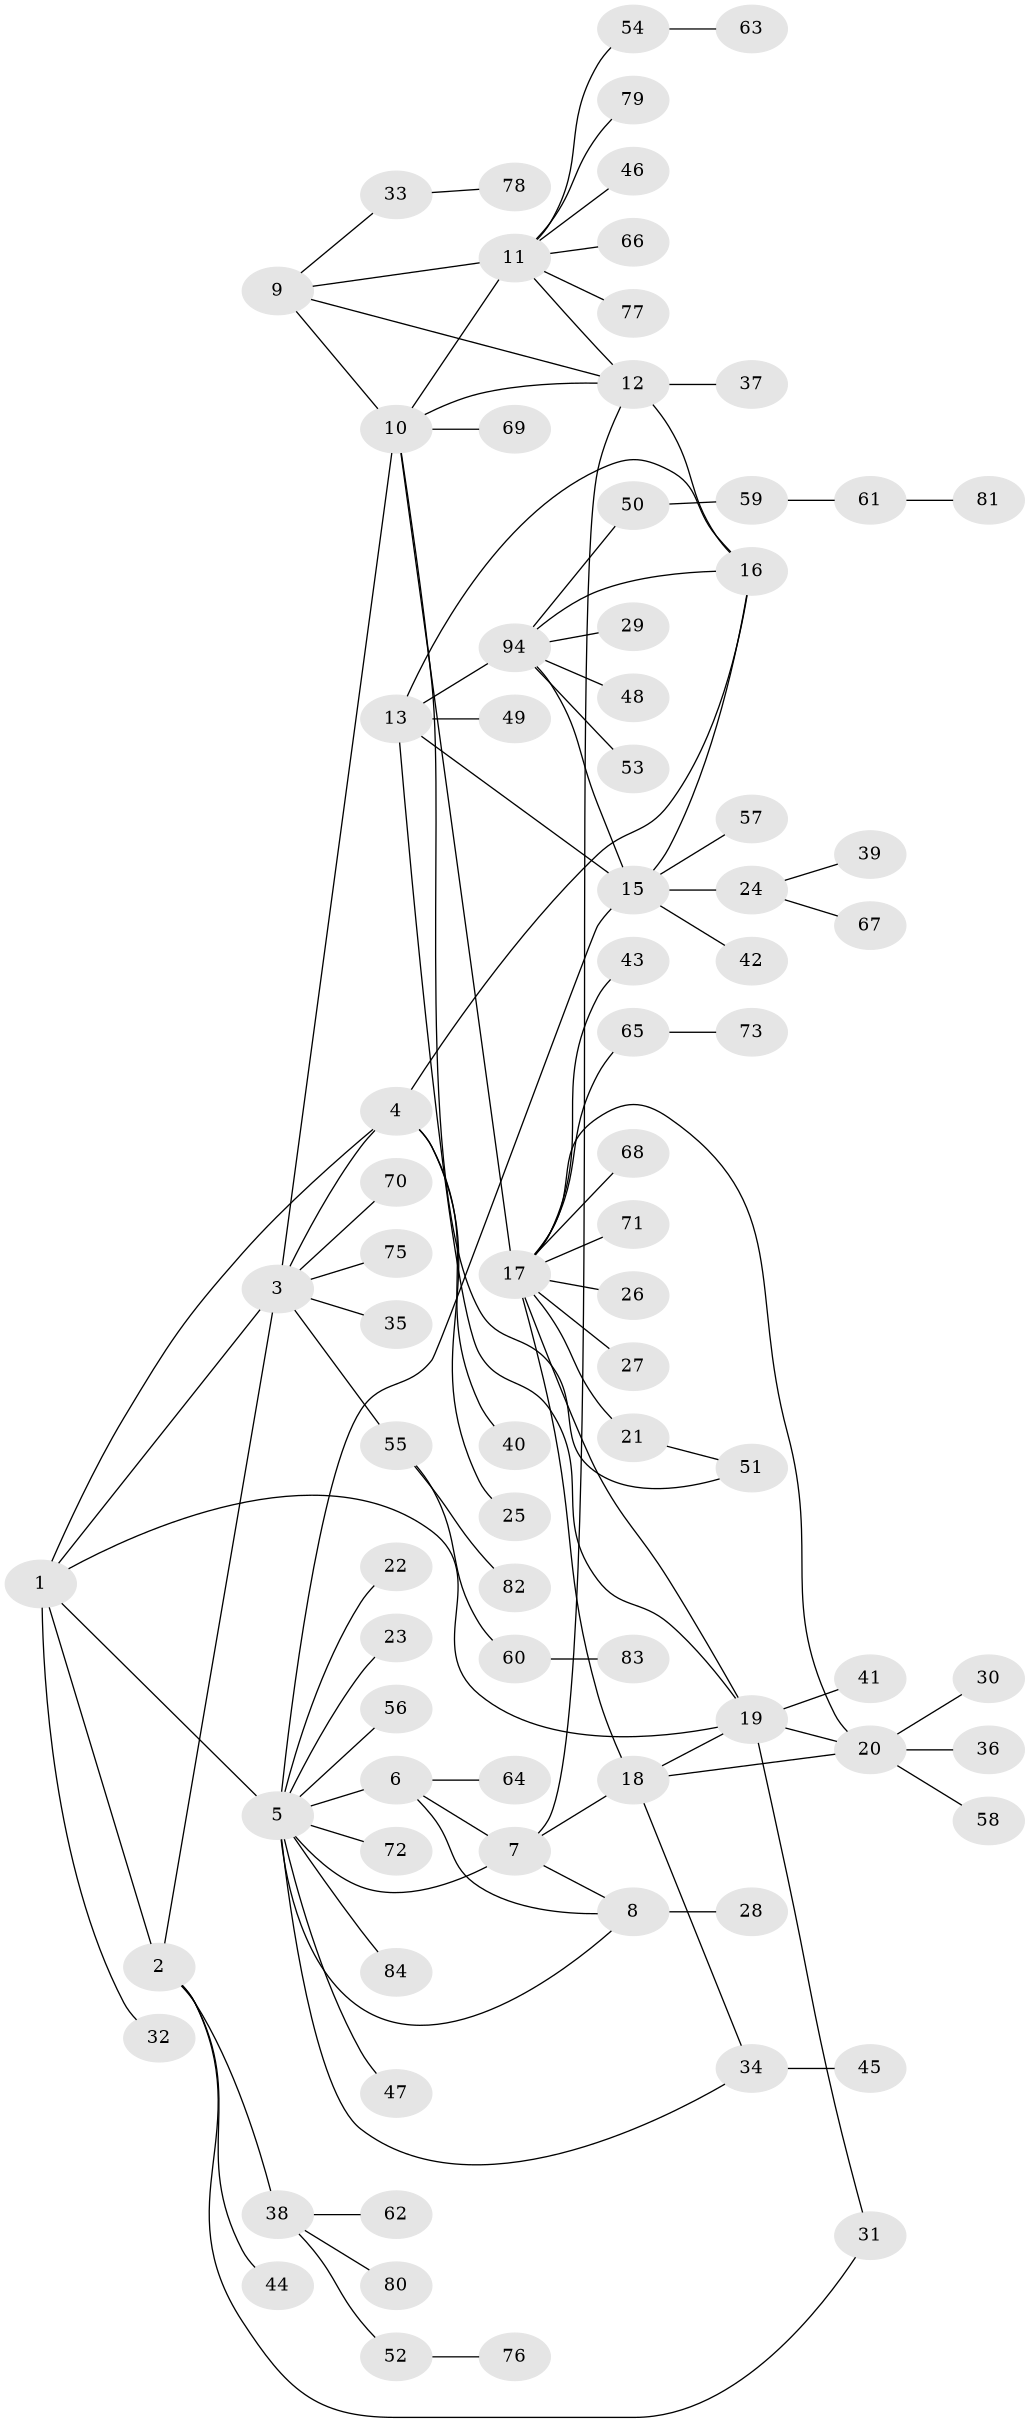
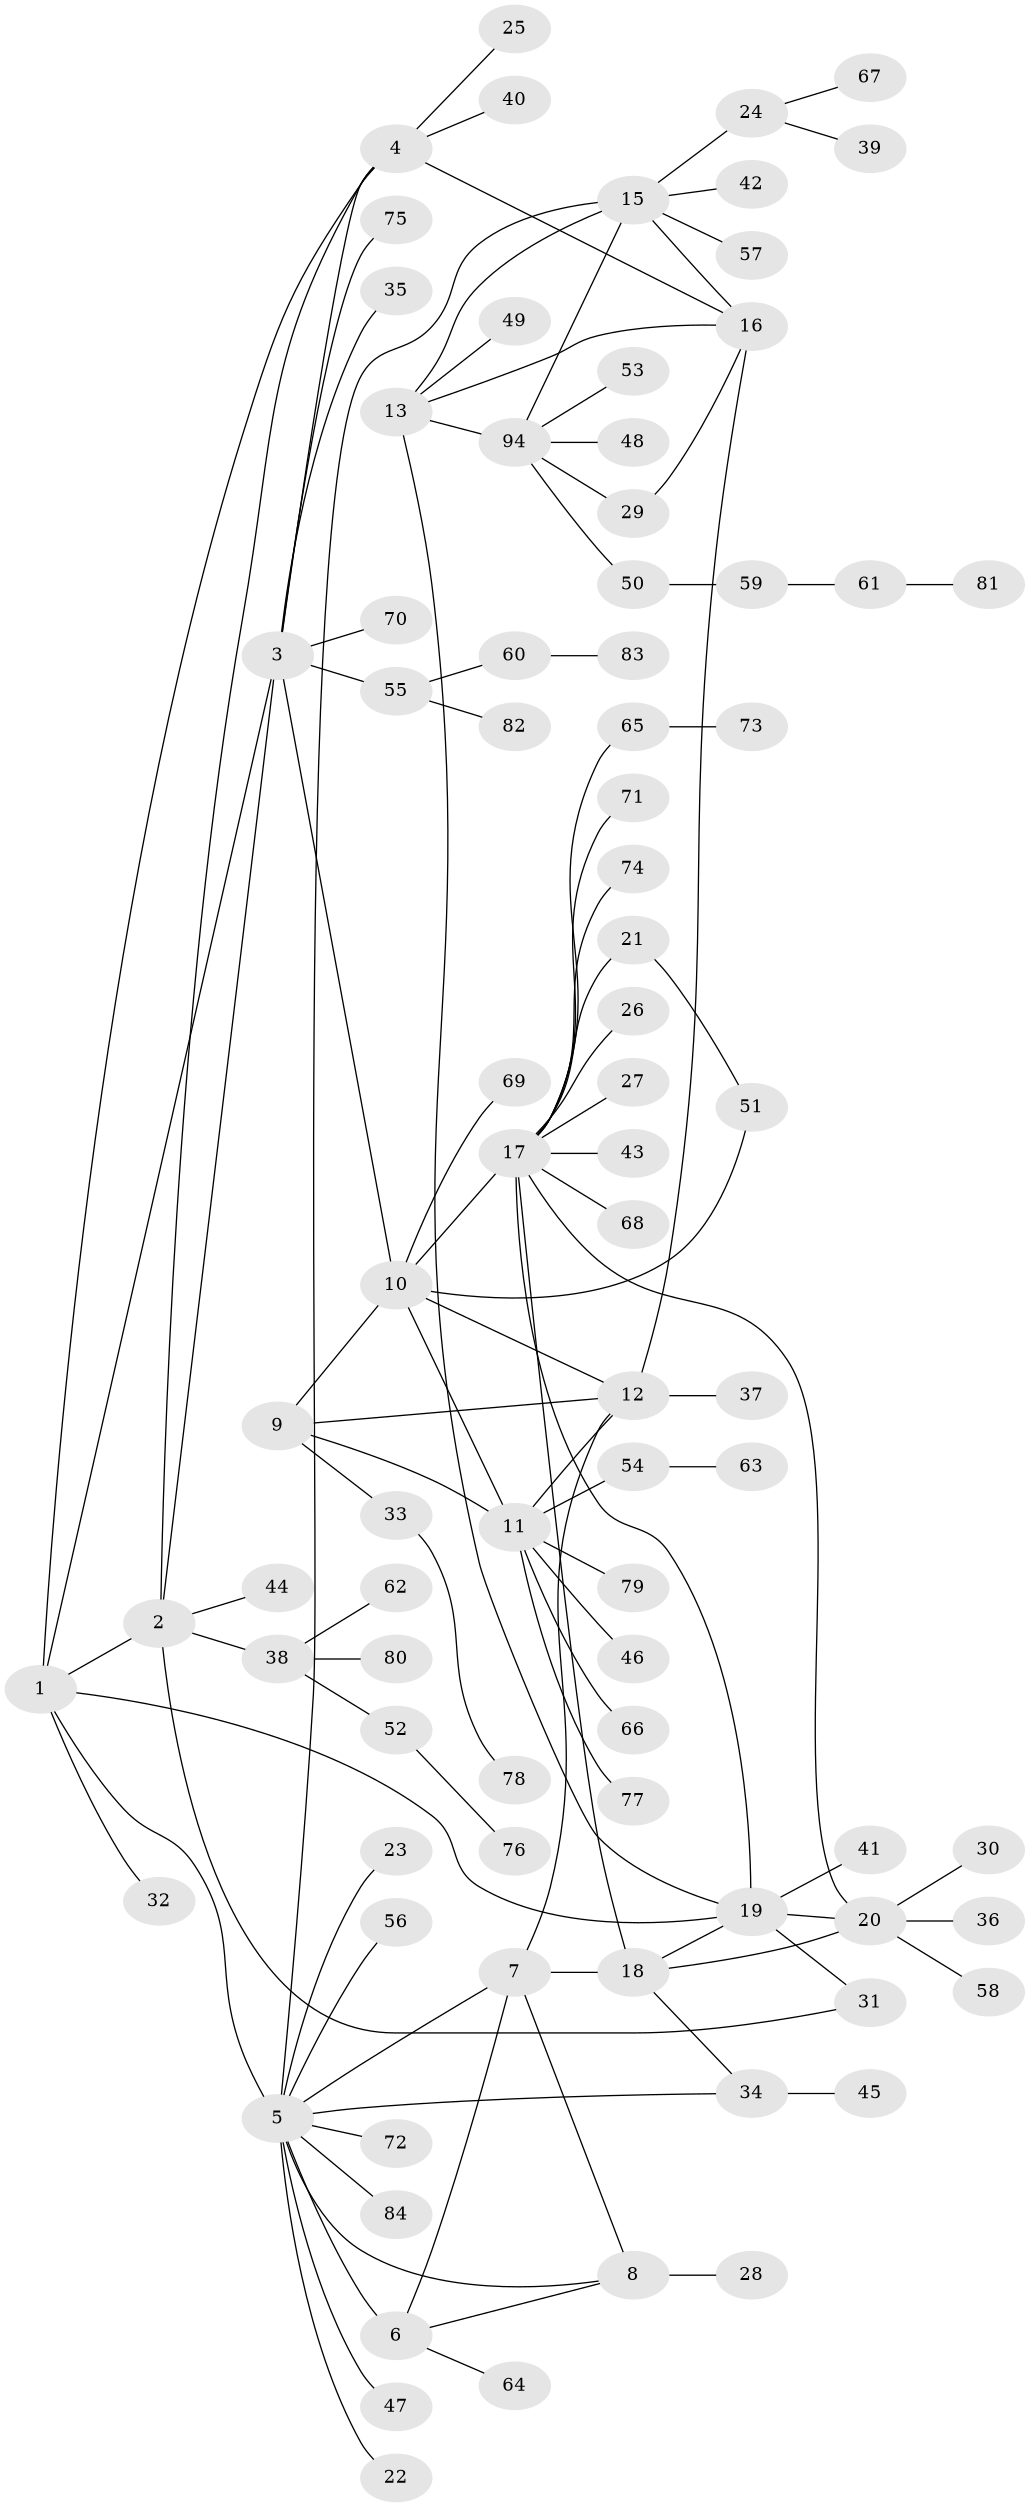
edge "16" -- "94": now "16" -- "29"
node "74": added
edge "4" -- "2": added
